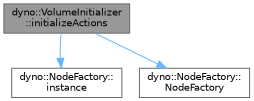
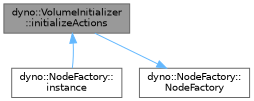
edge "dyno::VolumeInitializer ::initializeActions" -> "dyno::NodeFactory:: instance": reversed
